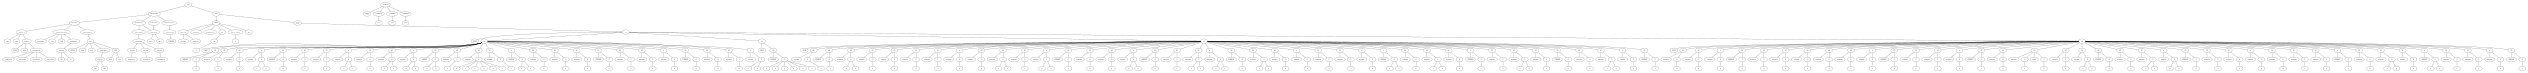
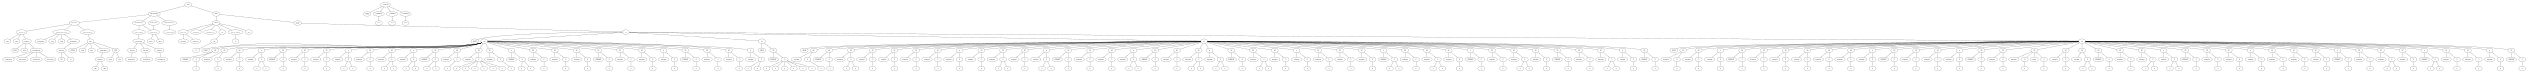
node "change": removed
